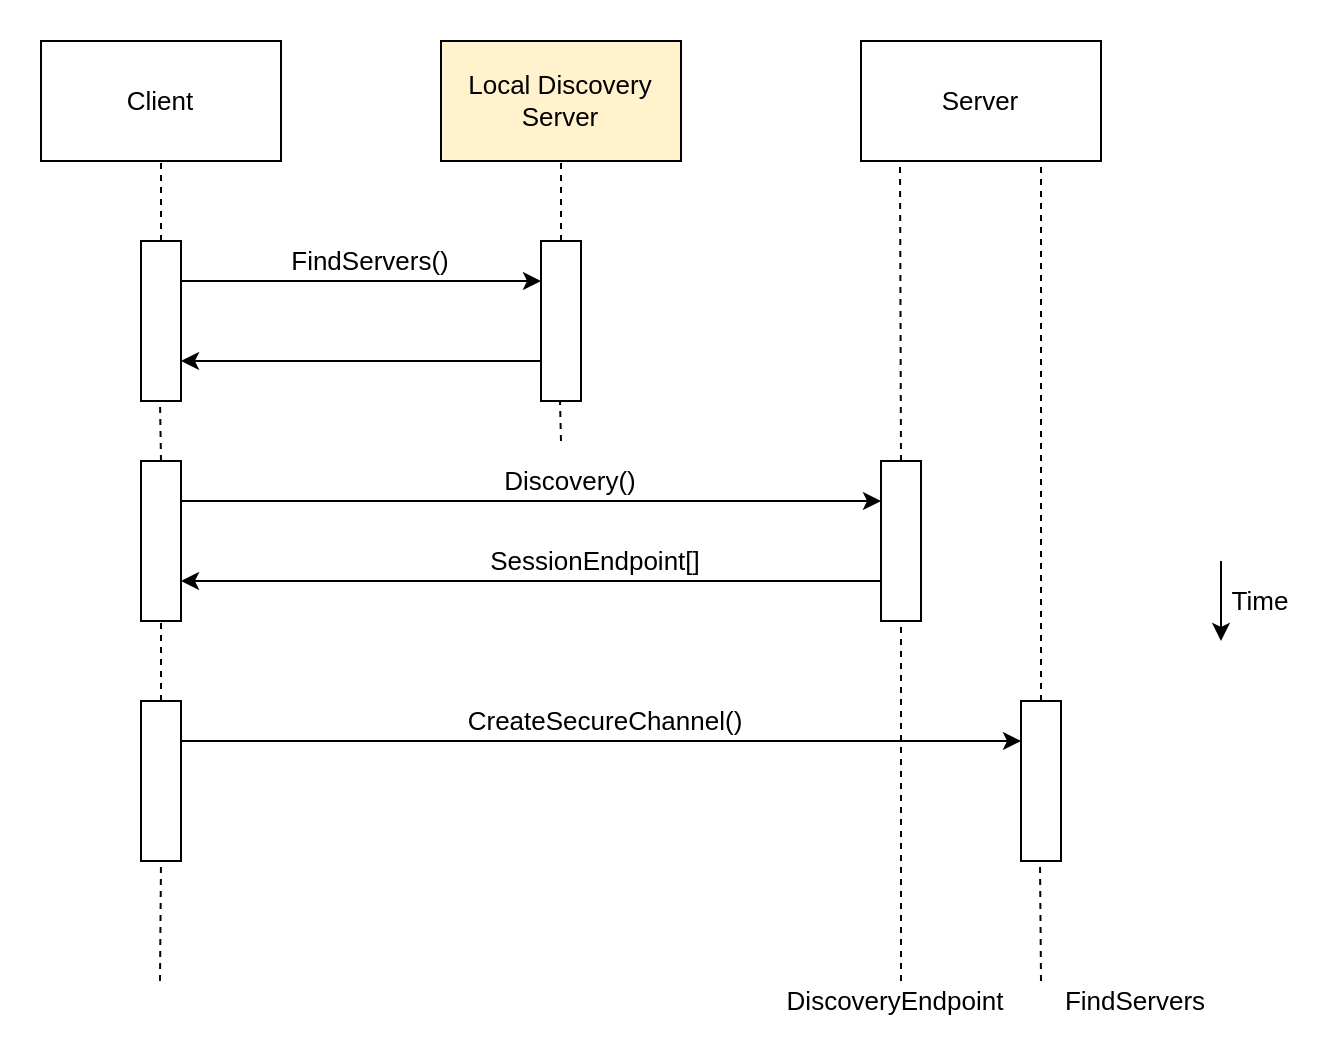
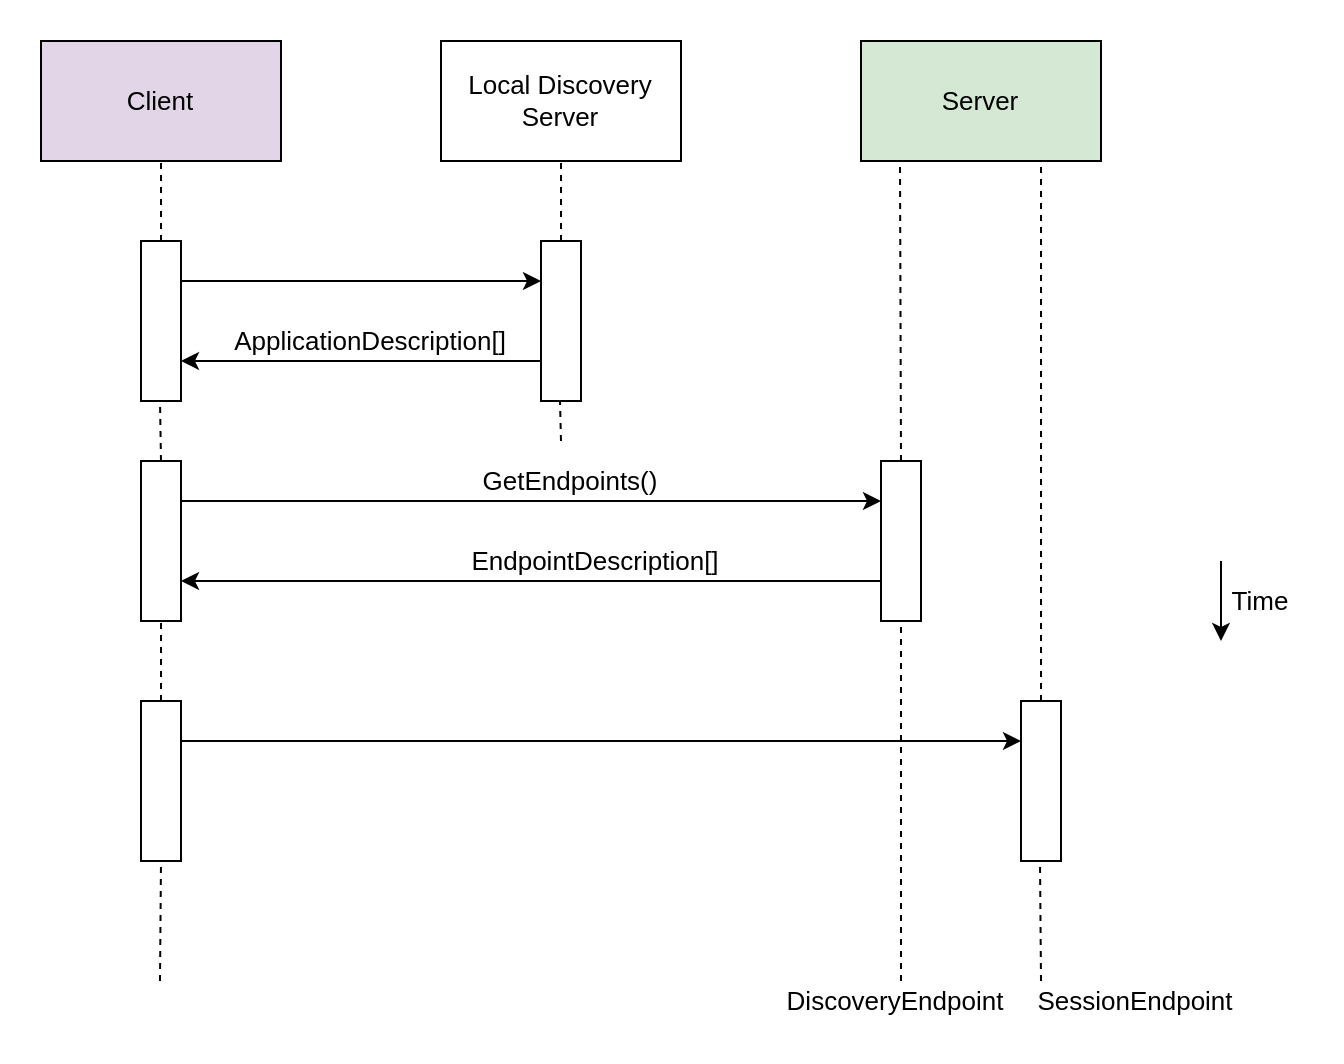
node "Client": fillcolor #ffffff -> #e1d5e7
node "Local Discovery Server": fillcolor #fff2cc -> #ffffff
node "Server": fillcolor #ffffff -> #d5e8d4
node "FindServers()": removed
node "ApplicationDescription[]": added
node "Discovery()": label "Discovery()" -> "GetEndpoints()"
node "SessionEndpoint[]": label "SessionEndpoint[]" -> "EndpointDescription[]"
node "CreateSecureChannel()": removed
node "FindServers": label "FindServers" -> "SessionEndpoint"
